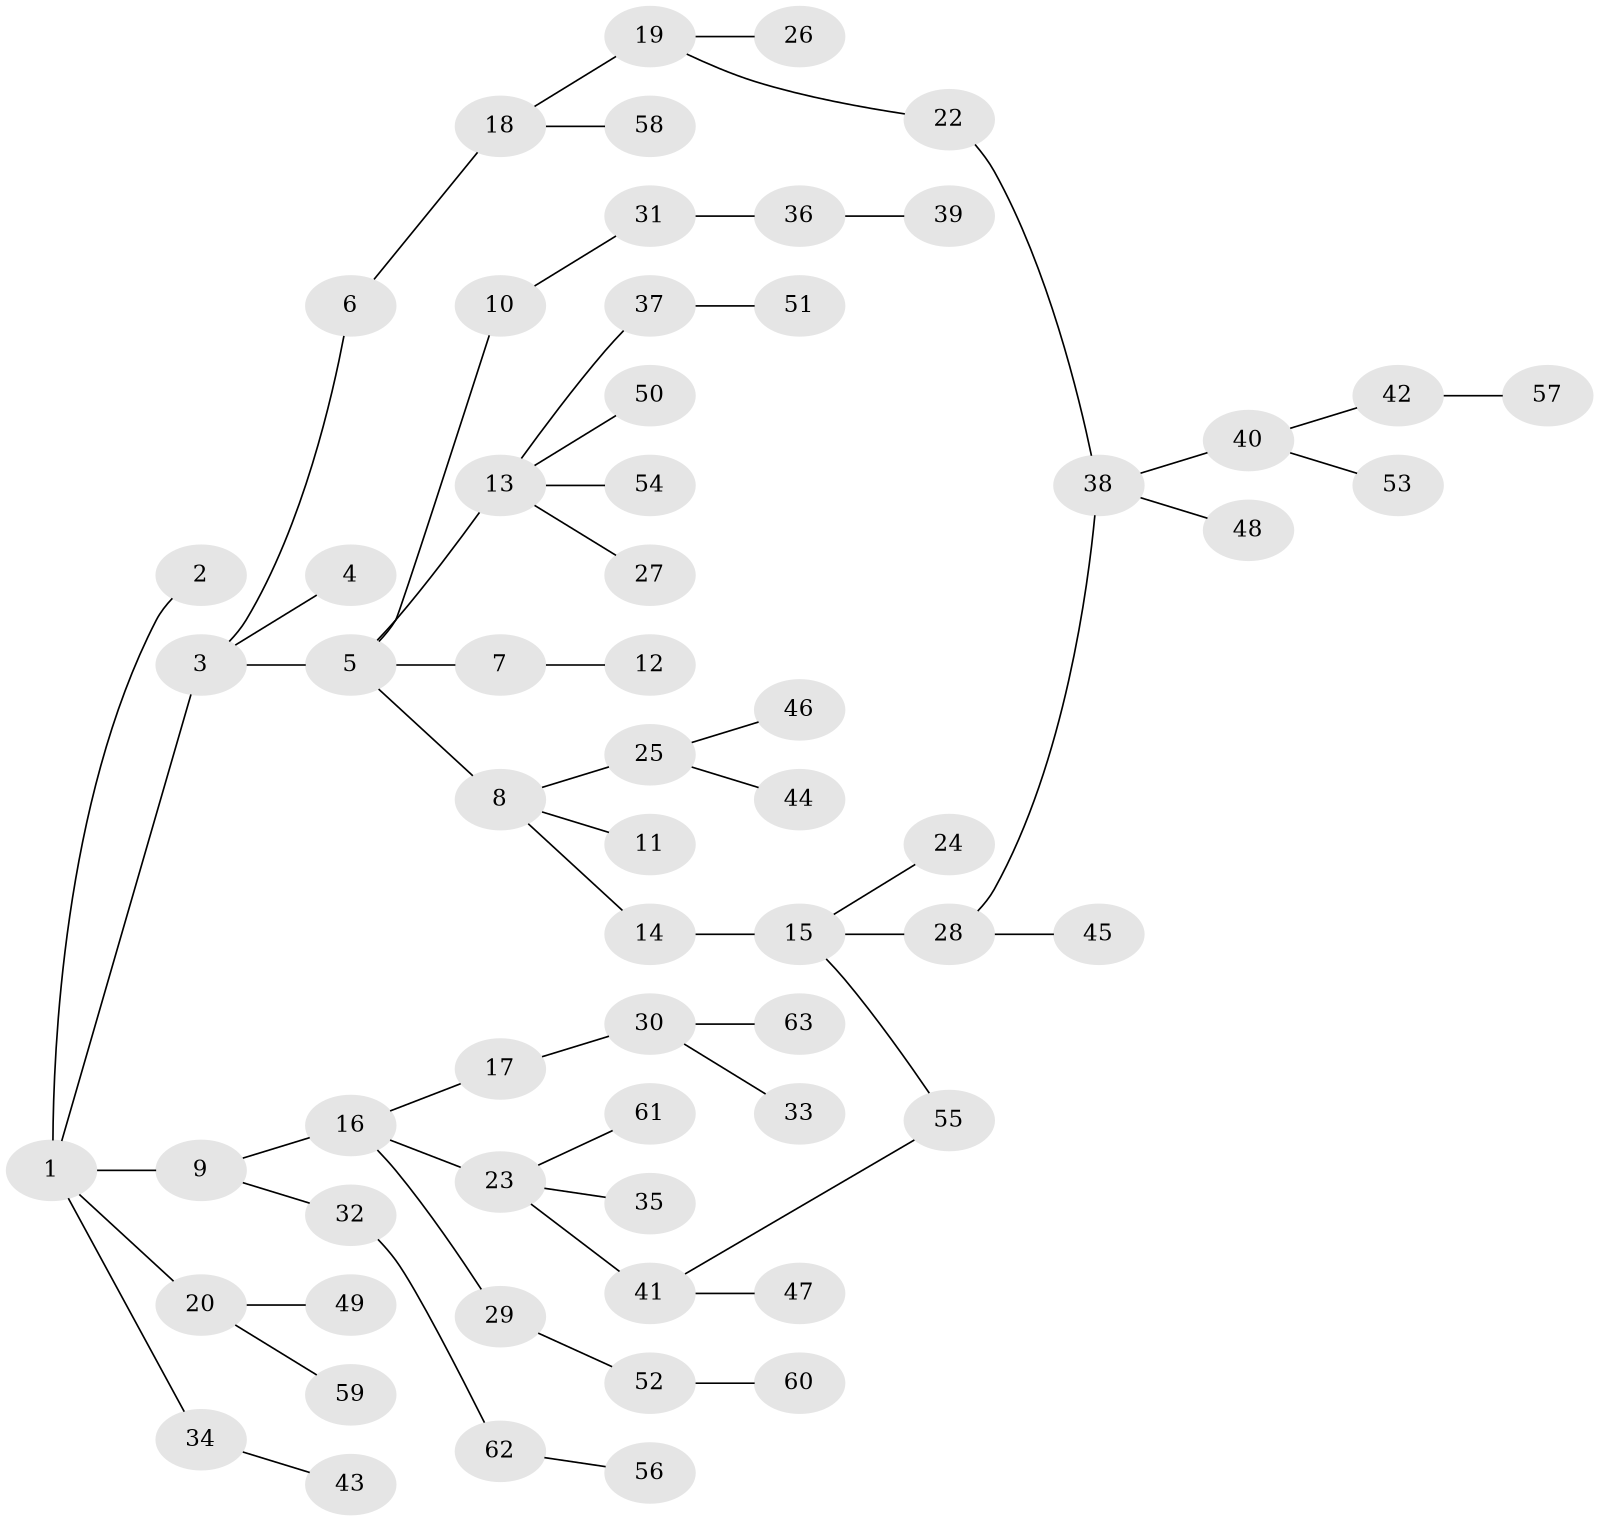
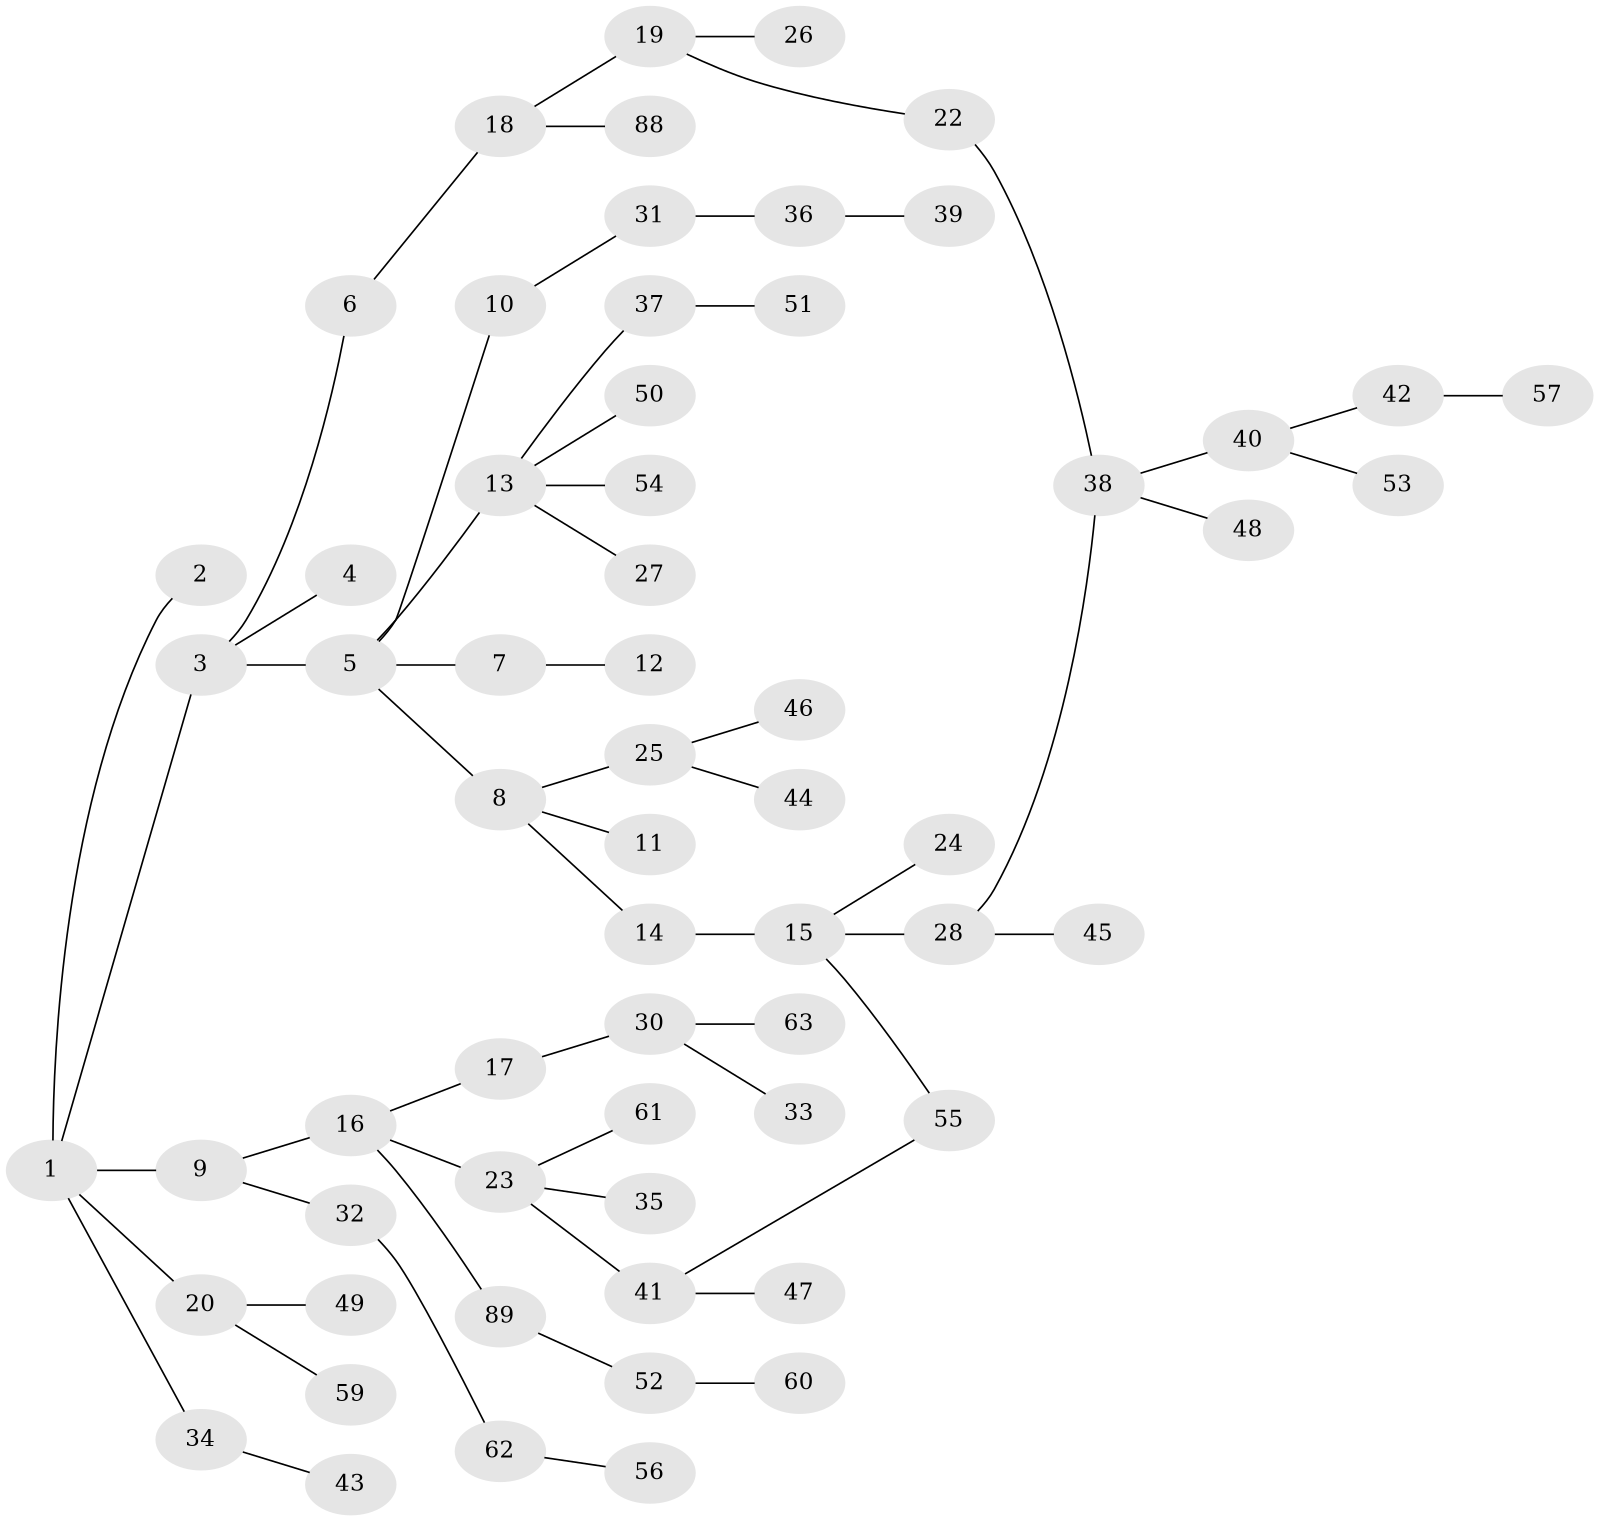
node "58": label "58" -> "88"
node "29": label "29" -> "89"
